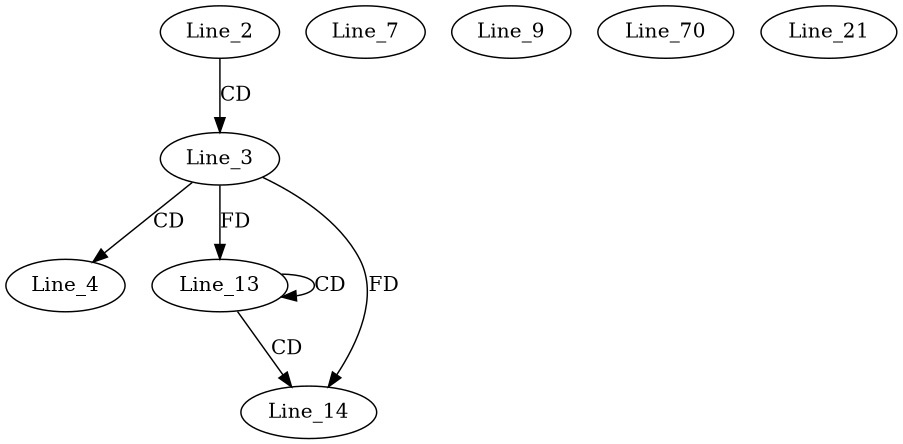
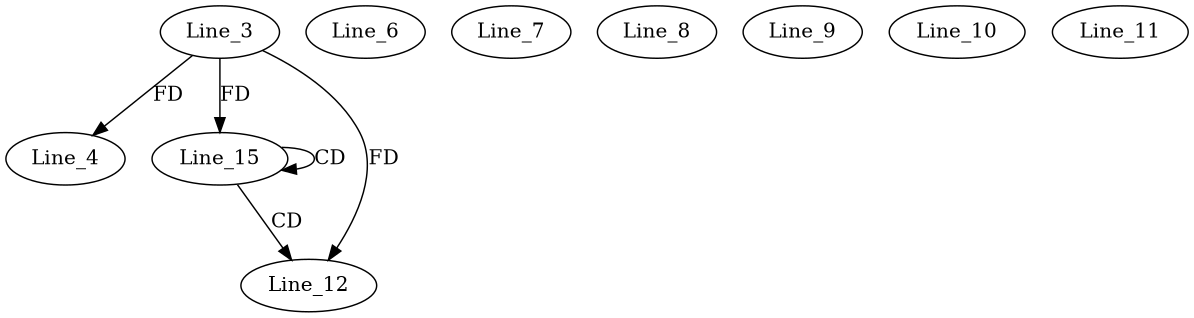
node "Line_2": removed
node "Line_6": added
node "Line_8": added
node "Line_70": label "Line_70" -> "Line_10"
node "Line_21": label "Line_21" -> "Line_11"
edge "Line_3" -> "Line_4": label "CD" -> "FD"
node "Line_13": label "Line_13" -> "Line_15"
node "Line_14": label "Line_14" -> "Line_12"
